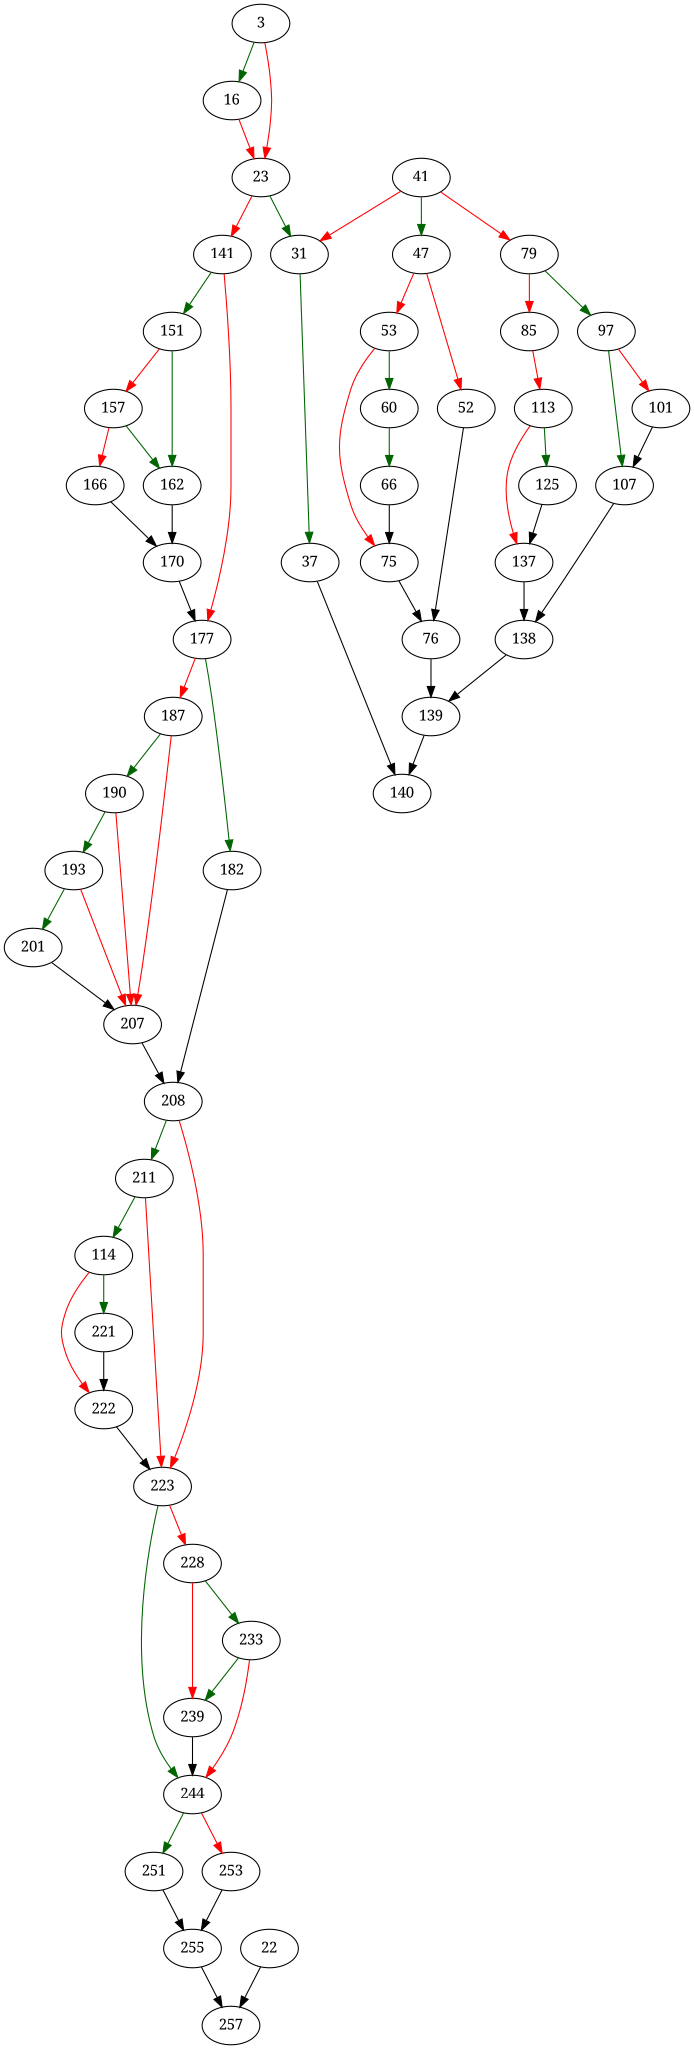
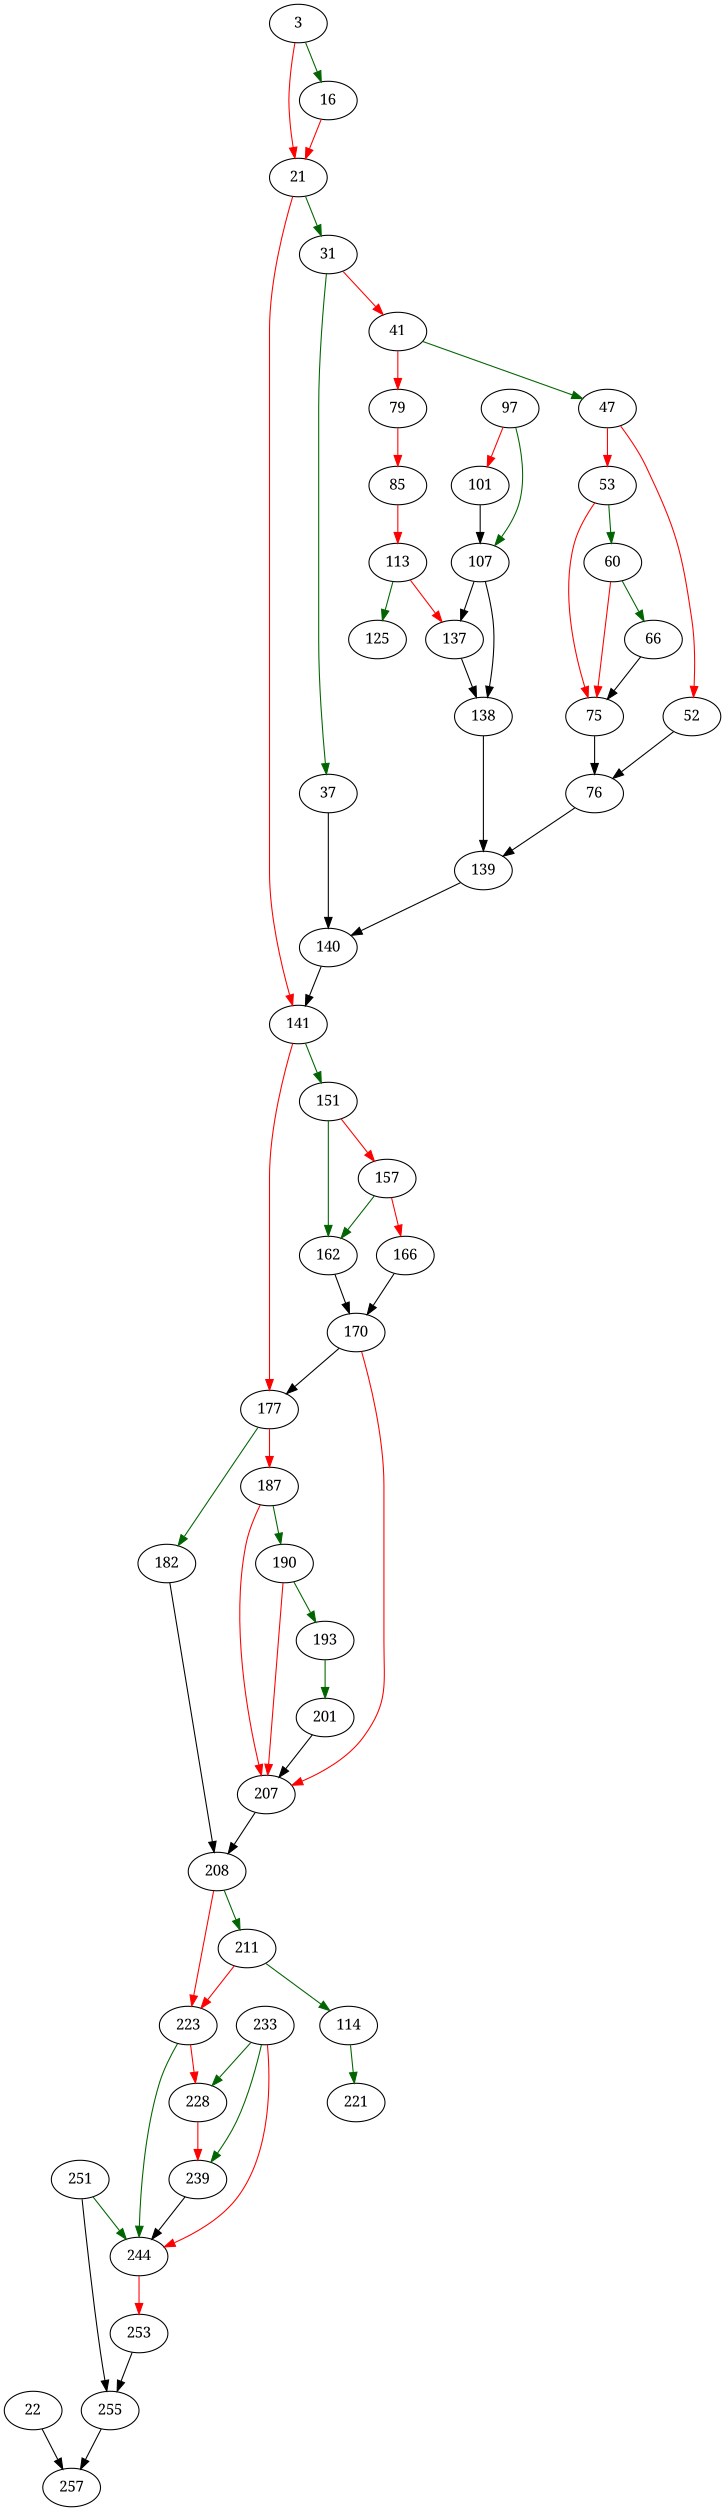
node "23": label "23" -> "21"
edge "41" -> "31": reversed
edge "79" -> "97": removed
edge "125" -> "137": now "107" -> "137"
edge "60" -> "75": added
edge "193" -> "207": now "170" -> "207"
edge "140" -> "141": added
node "222": removed
edge "228" -> "233": reversed
edge "244" -> "251": reversed
